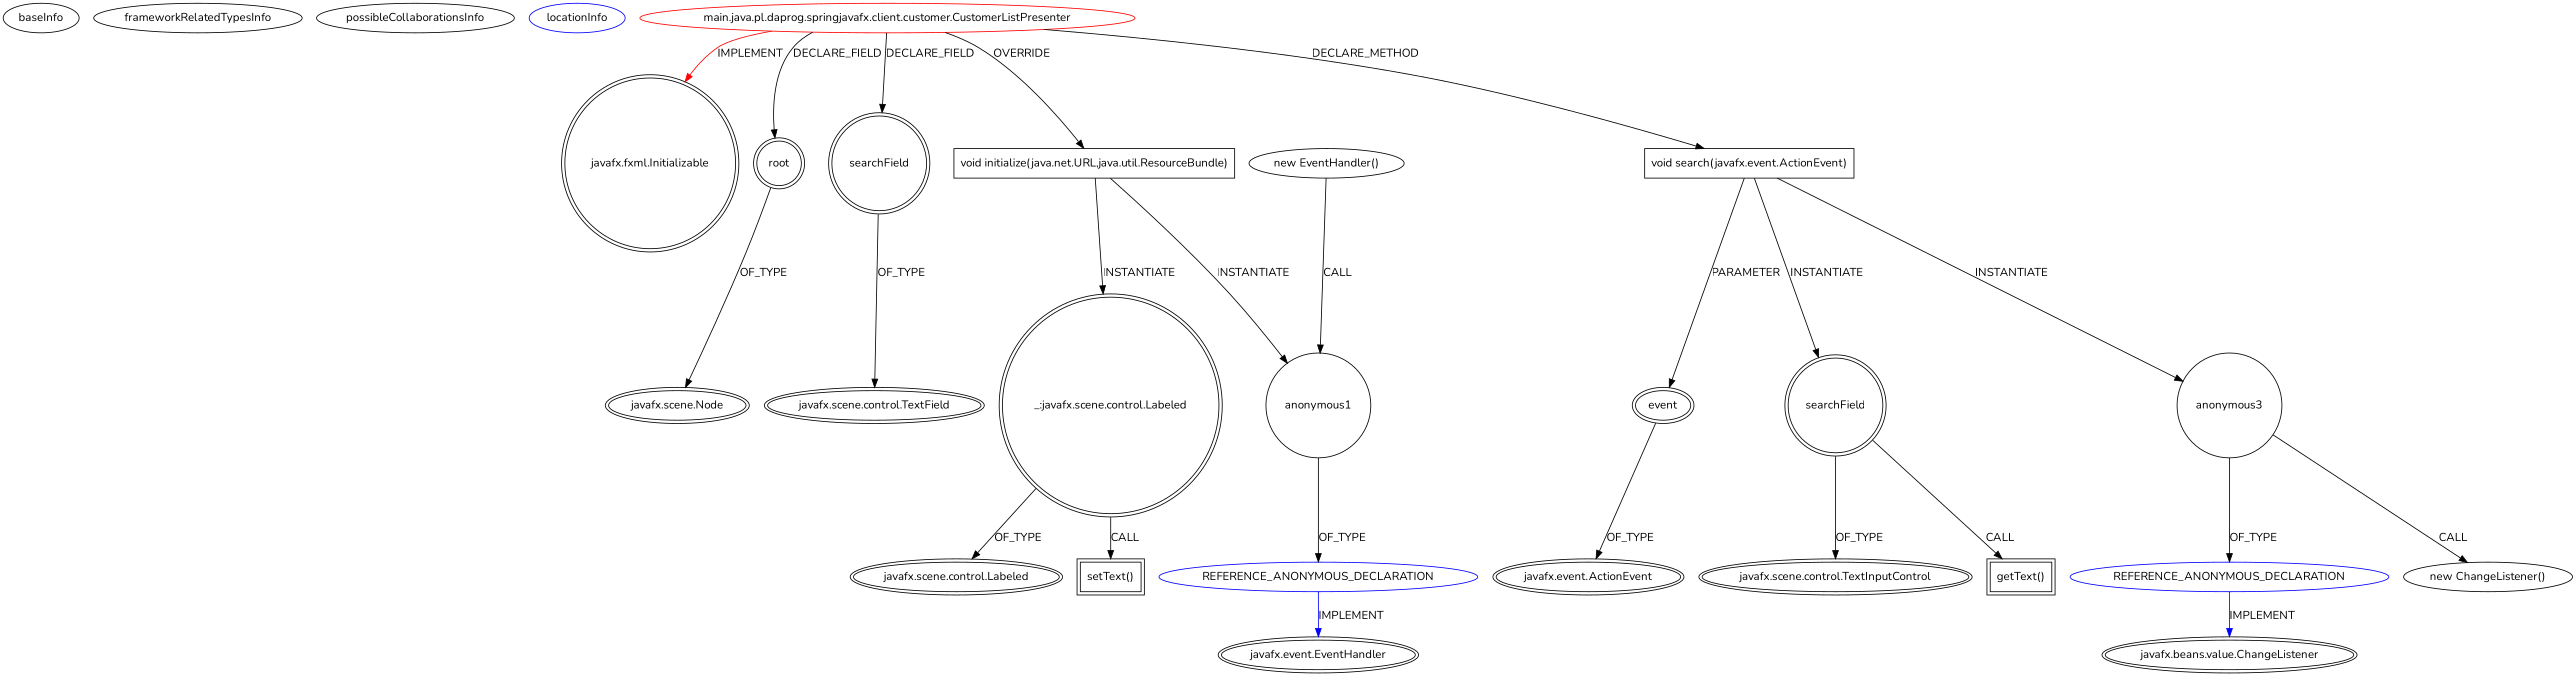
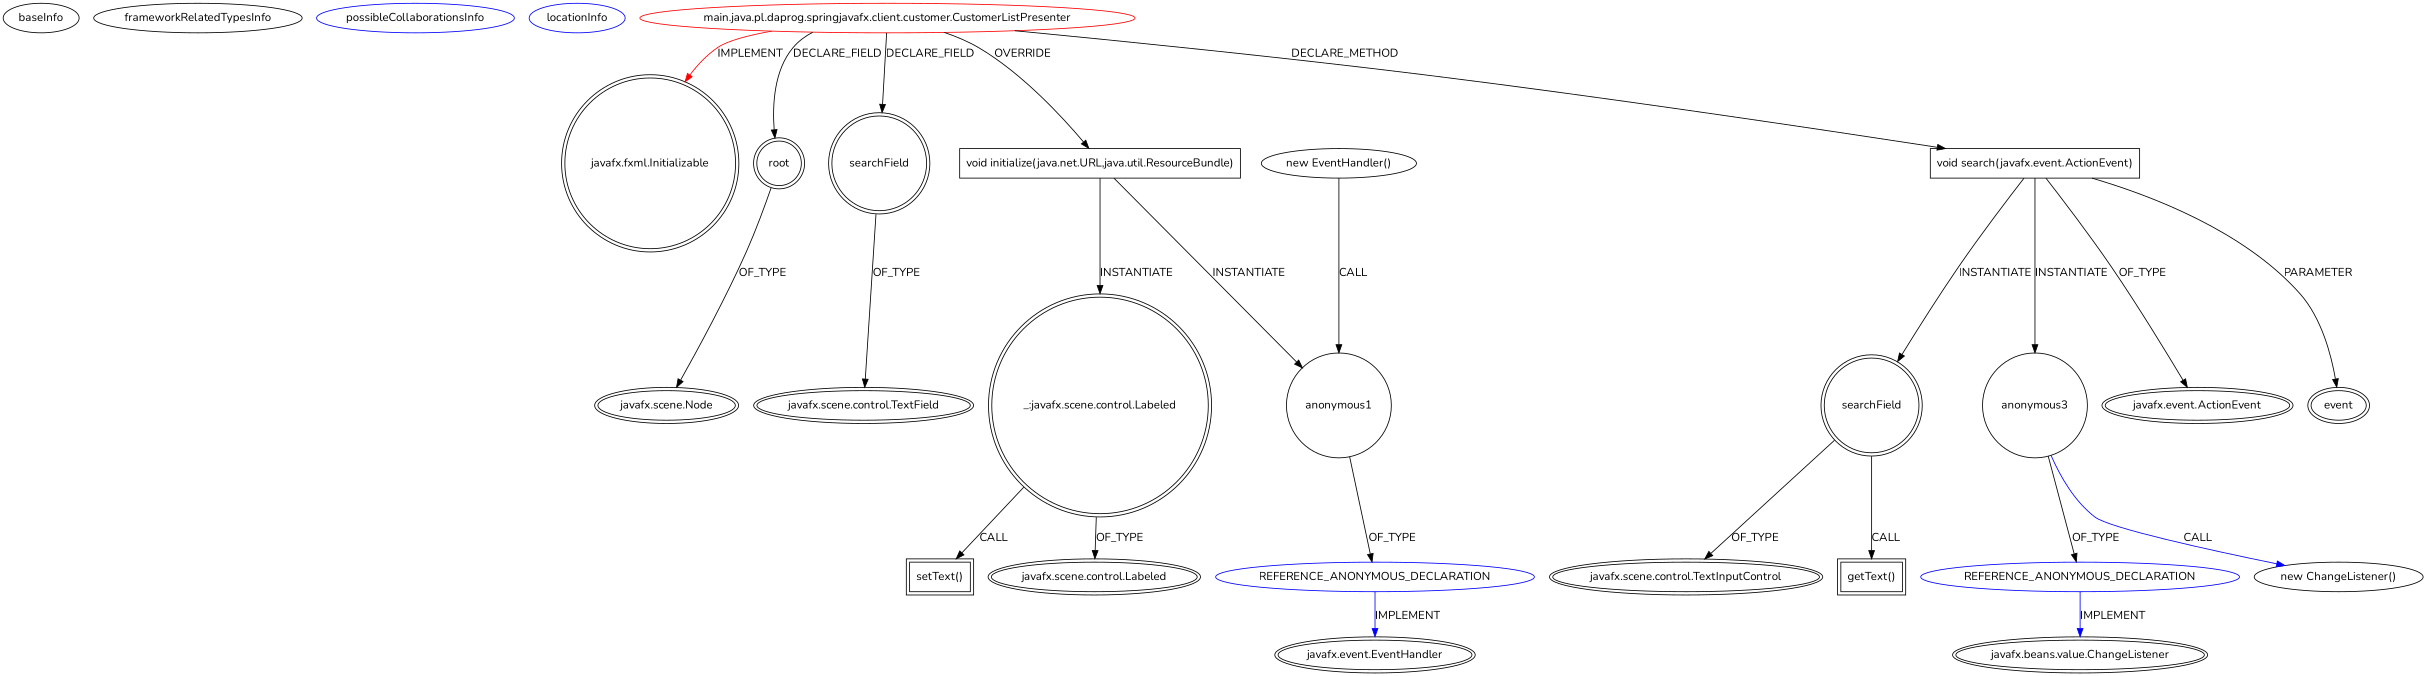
node "possibleCollaborationsInfo": color black -> blue
edge "event" -> "javafx.event.ActionEvent": now "void search(javafx.event.ActionEvent)" -> "javafx.event.ActionEvent"
edge "anonymous3" -> "new ChangeListener()": color black -> blue
